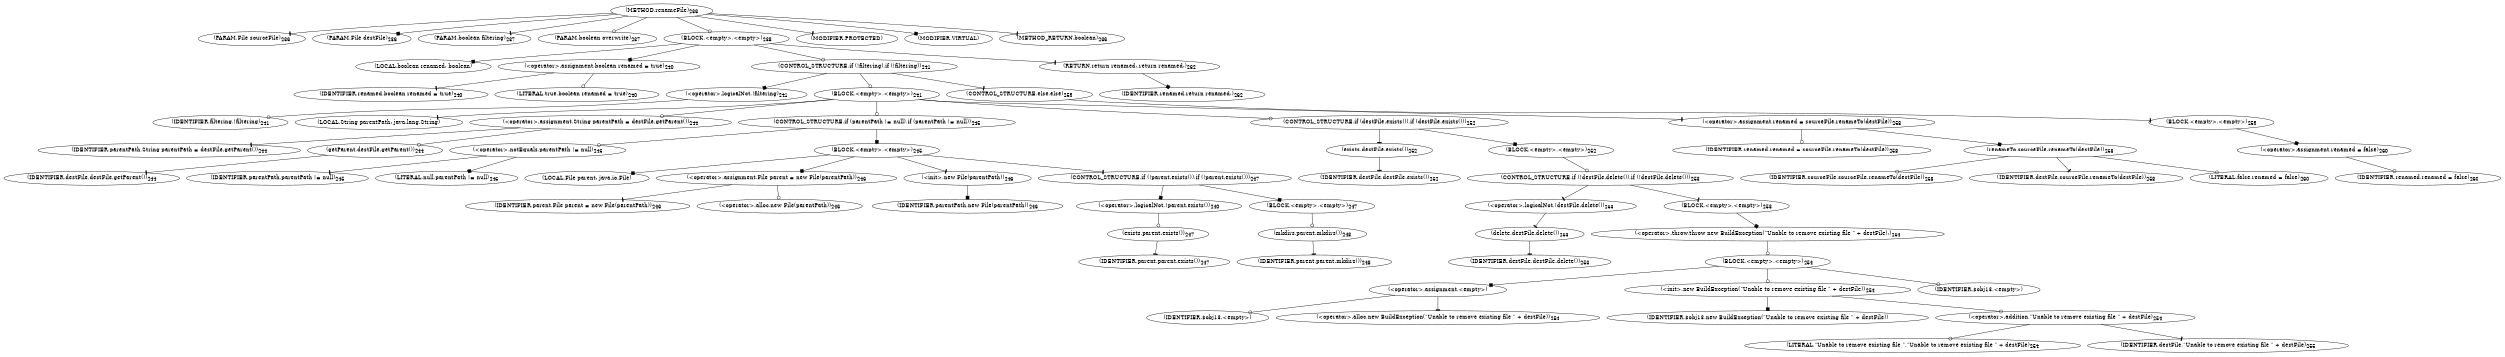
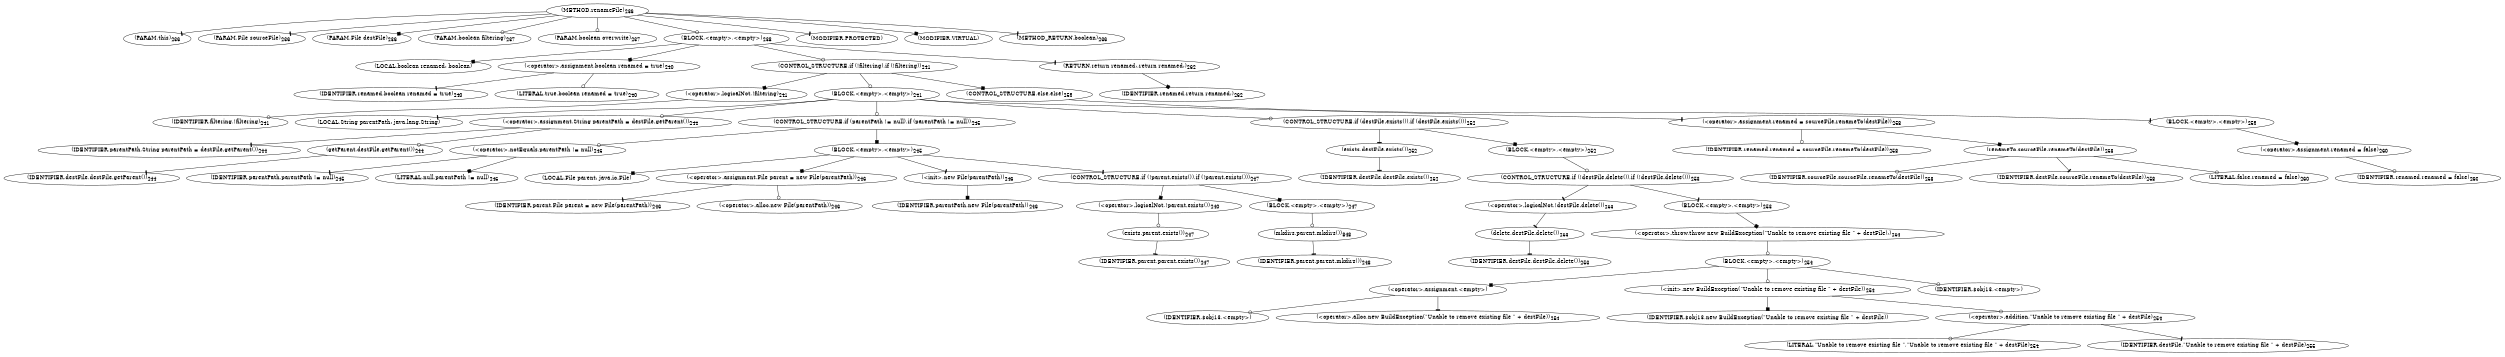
edge "(METHOD,renameFile)" -> "(PARAM,boolean filtering)": arrowhead tee -> odot
node "(PARAM,this)": added
edge "(CONTROL_STRUCTURE,if (!filtering),if (!filtering))" -> "(CONTROL_STRUCTURE,else,else)": arrowhead tee -> box
node "(mkdirs,parent.mkdirs())": text "248" -> "848"
